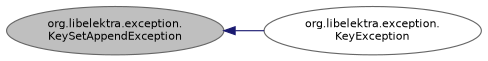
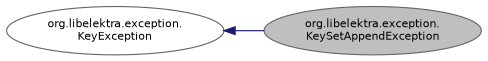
edge "org.libelektra.exception. KeyException" -> "org.libelektra.exception. KeySetAppendException": reversed
